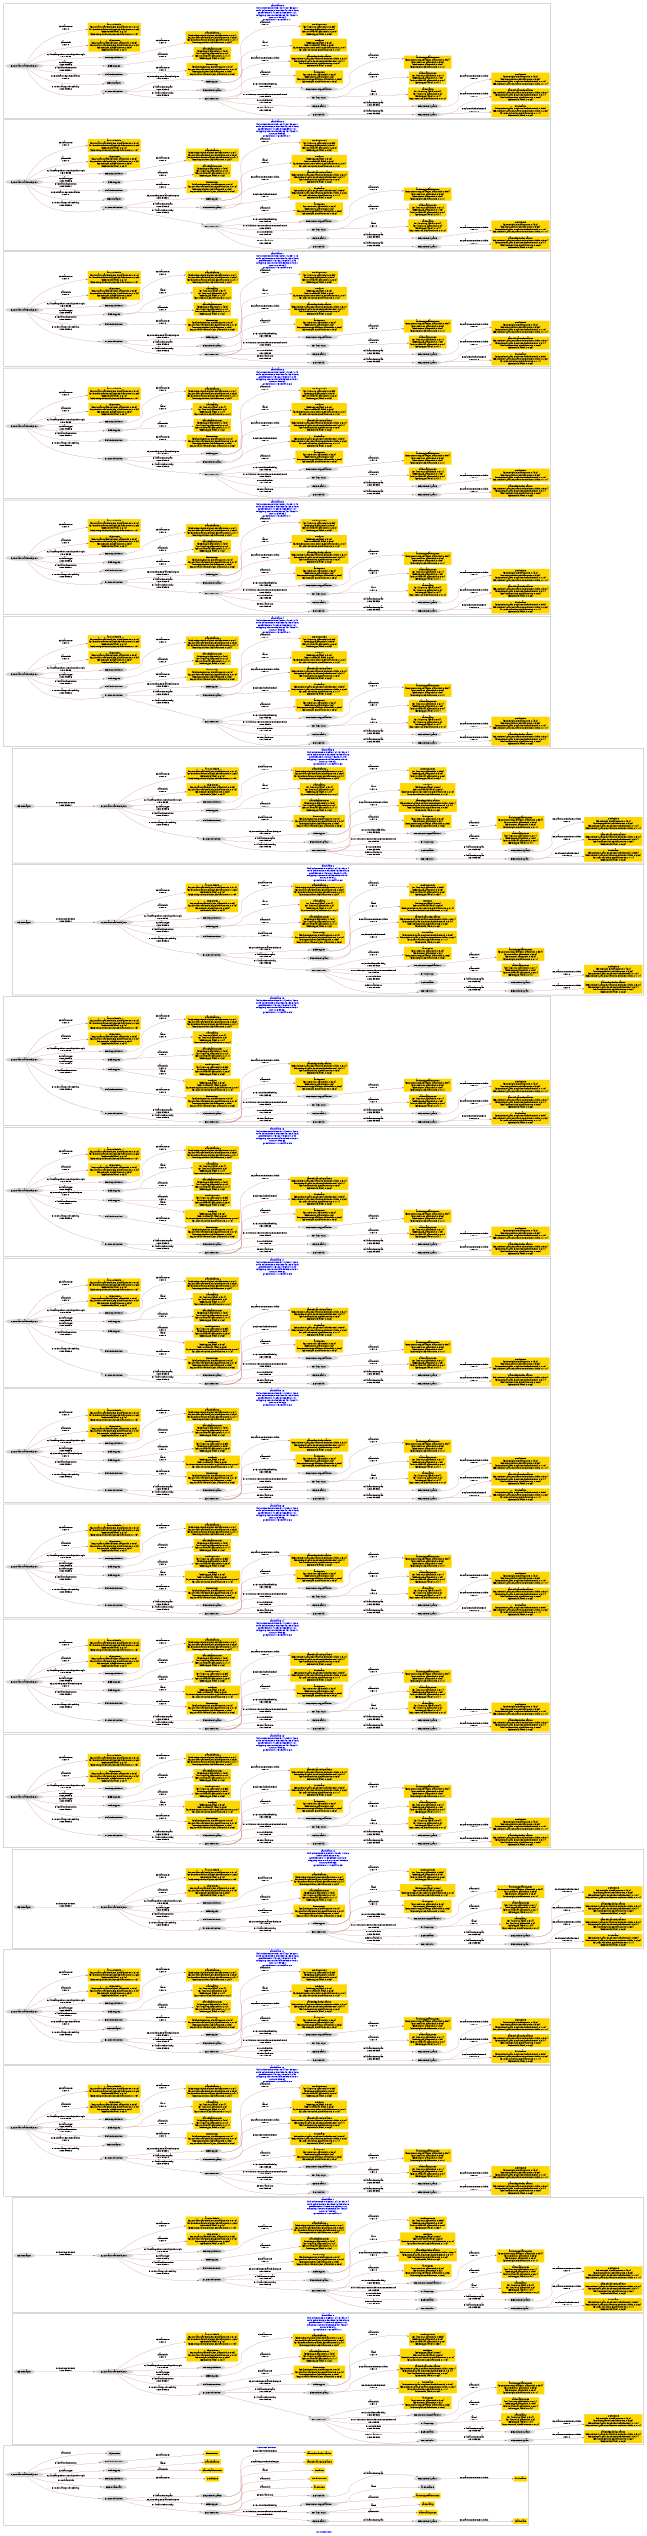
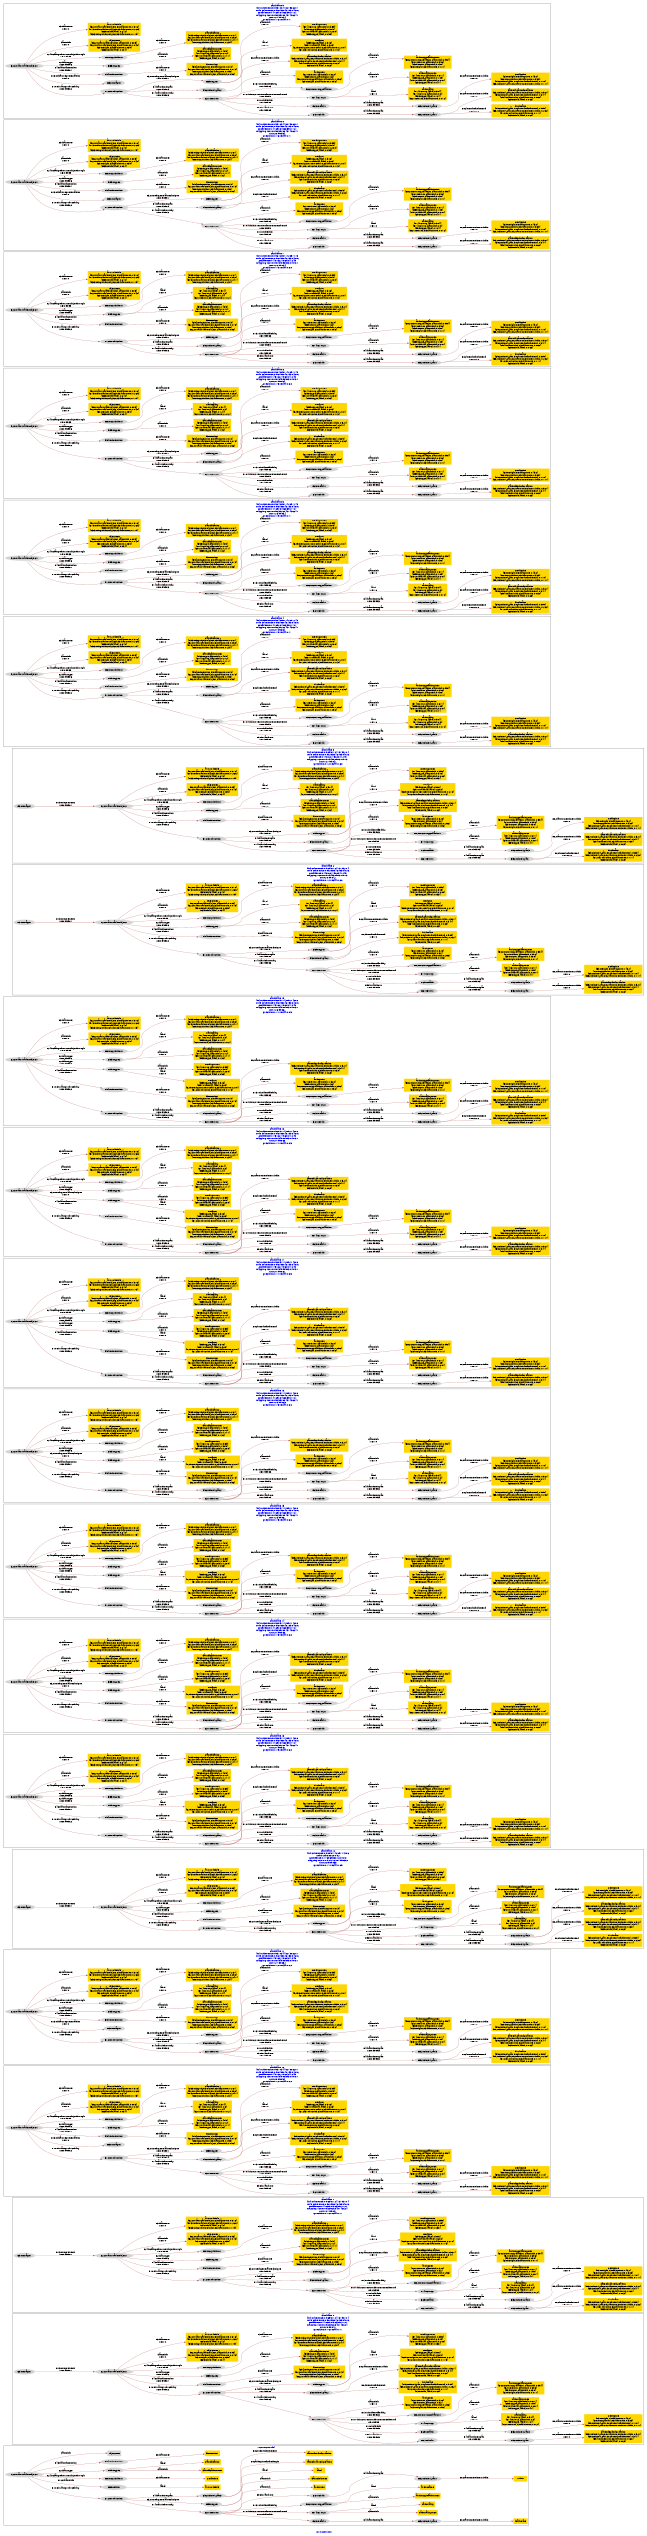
cluster "1-correct correct": label "1-correct correct" -> "1-correct model"
node "medium": label "medium" -> "label"
node "medium_URI": label "medium_URI" -> "classLink_URI"
node "birthDate": label "birthDate" -> "within"
node "E35_Material1": label "E35_Material1" -> "E35_Title1"
node "artworkTitle": added
node "artistName": fillcolor lightgray -> gold
